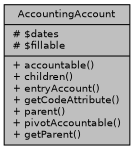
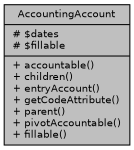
node "AccountingAccount": text "+ getParent()" -> "+ fillable()"
